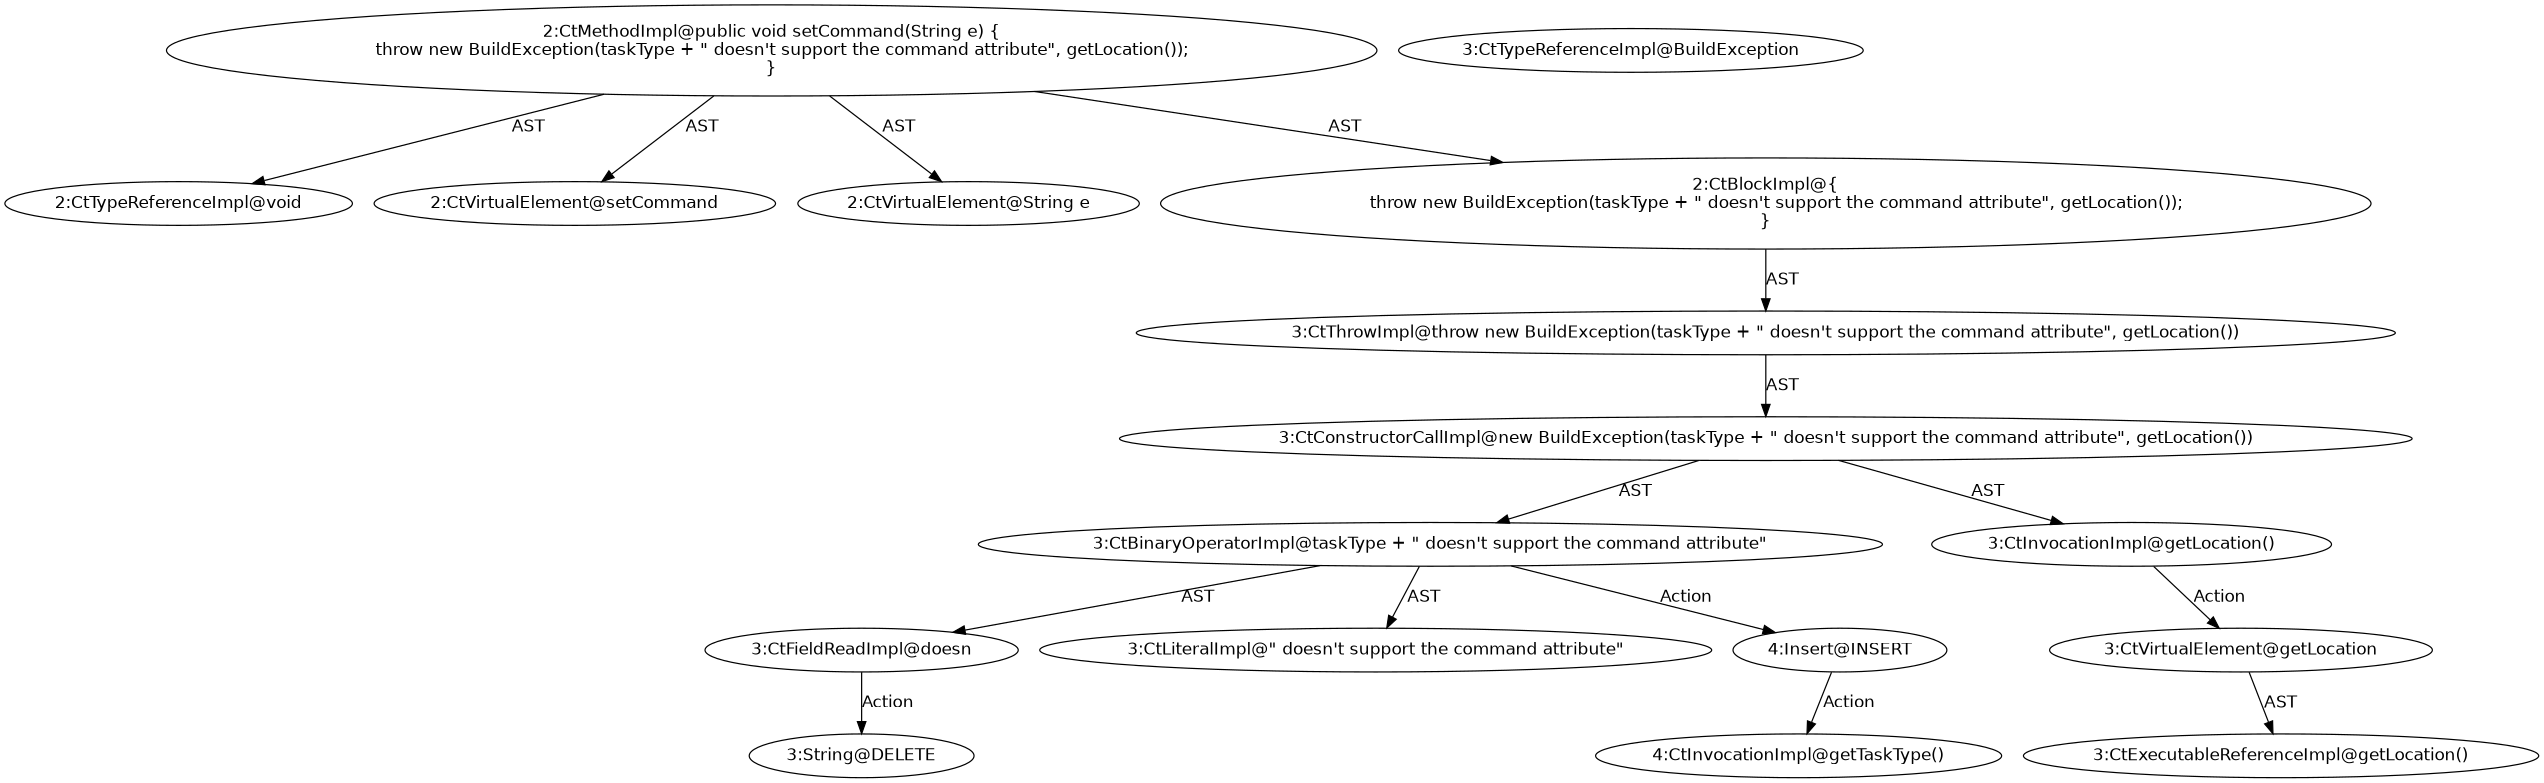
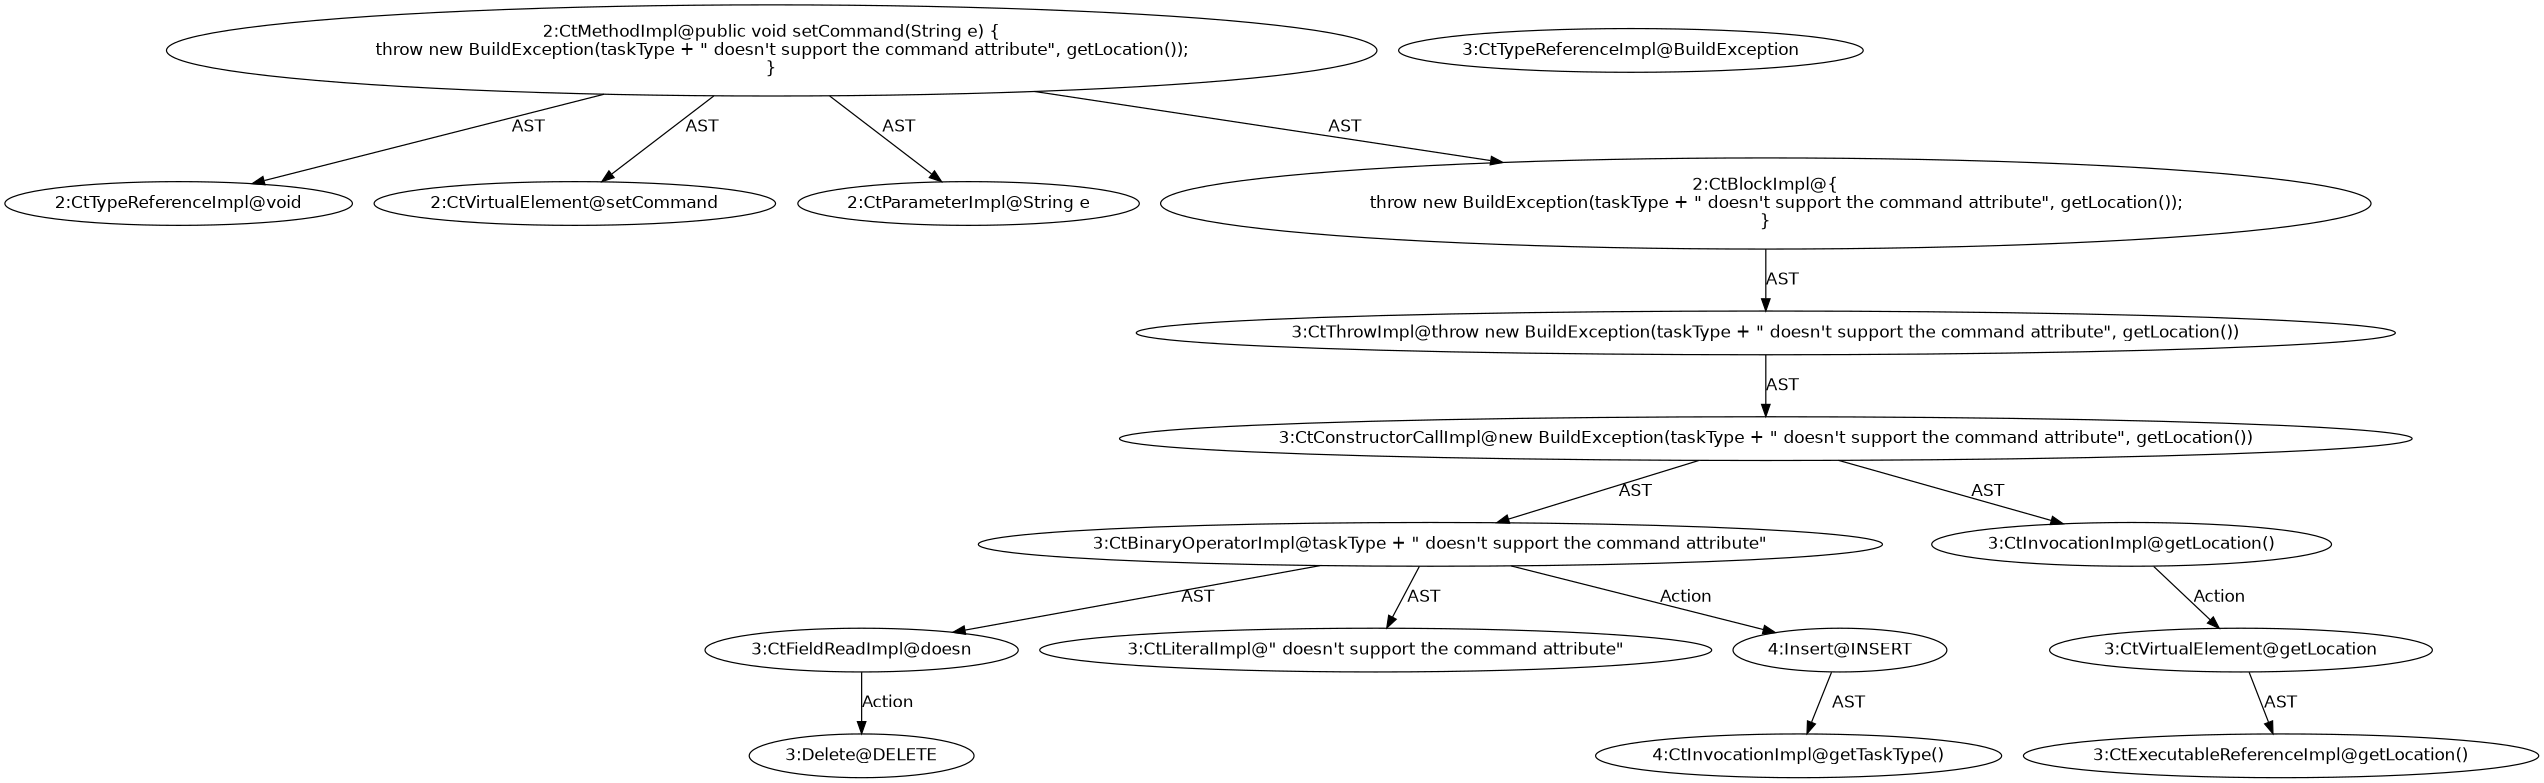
node "2:CtVirtualElement@String e": label "2:CtVirtualElement@String e" -> "2:CtParameterImpl@String e"
edge "4:Insert@INSERT" -> "4:CtInvocationImpl@getTaskType()": label "Action" -> "AST"
node "3:String@DELETE": label "3:String@DELETE" -> "3:Delete@DELETE"
